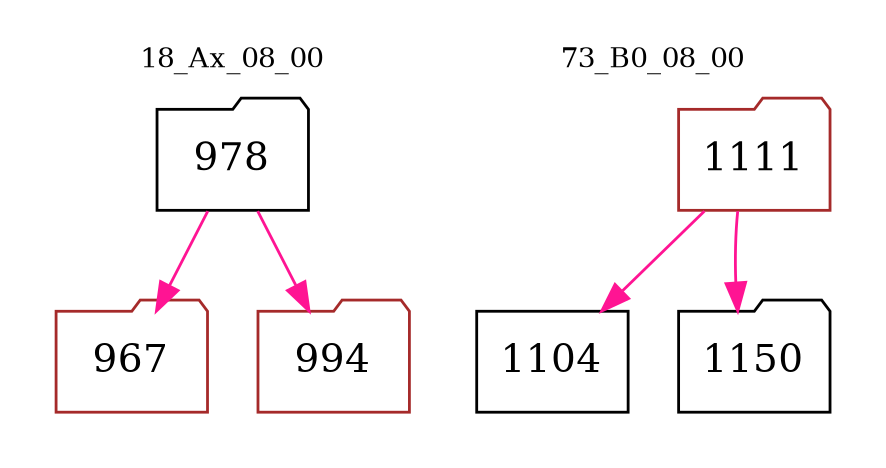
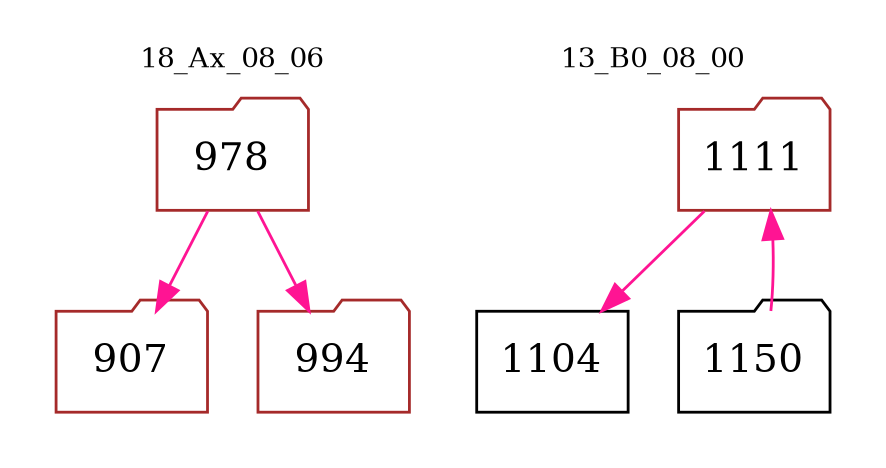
cluster "18_Ax_08_00": label "18_Ax_08_00" -> "18_Ax_08_06"
cluster "73_B0_08_00": label "73_B0_08_00" -> "13_B0_08_00"
node "978": color black -> brown
edge "1111" -> "1150": reversed
node "967": label "967" -> "907"
